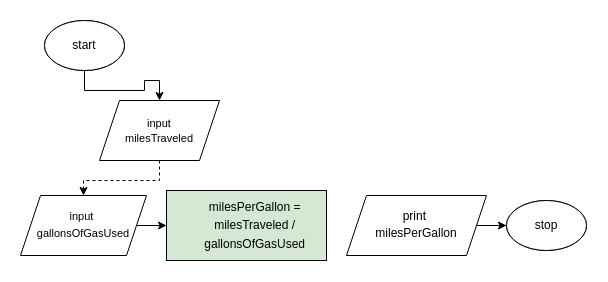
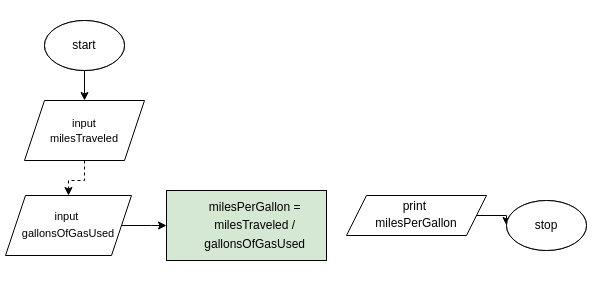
node "input milesTraveled": moved (160, 131) -> (85, 131)
node "input gallonsOfGasUsed": moved (84, 226) -> (69, 226)
node "print milesPerGallon": size 140x60 -> 140x40
